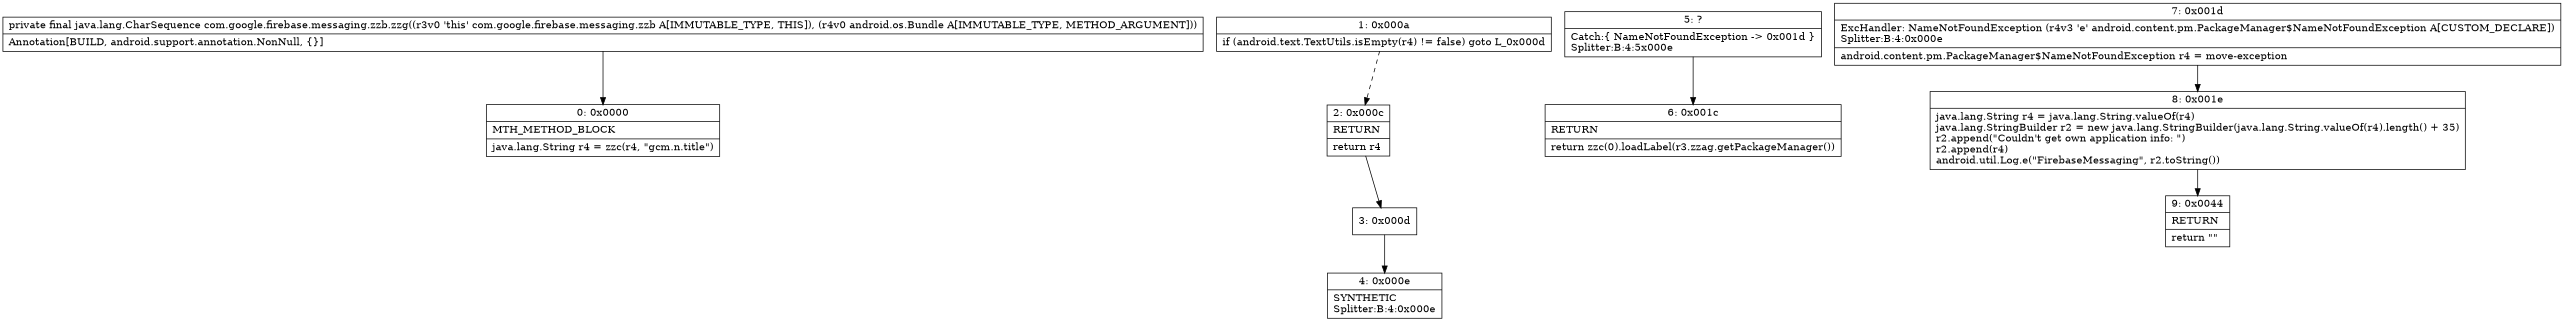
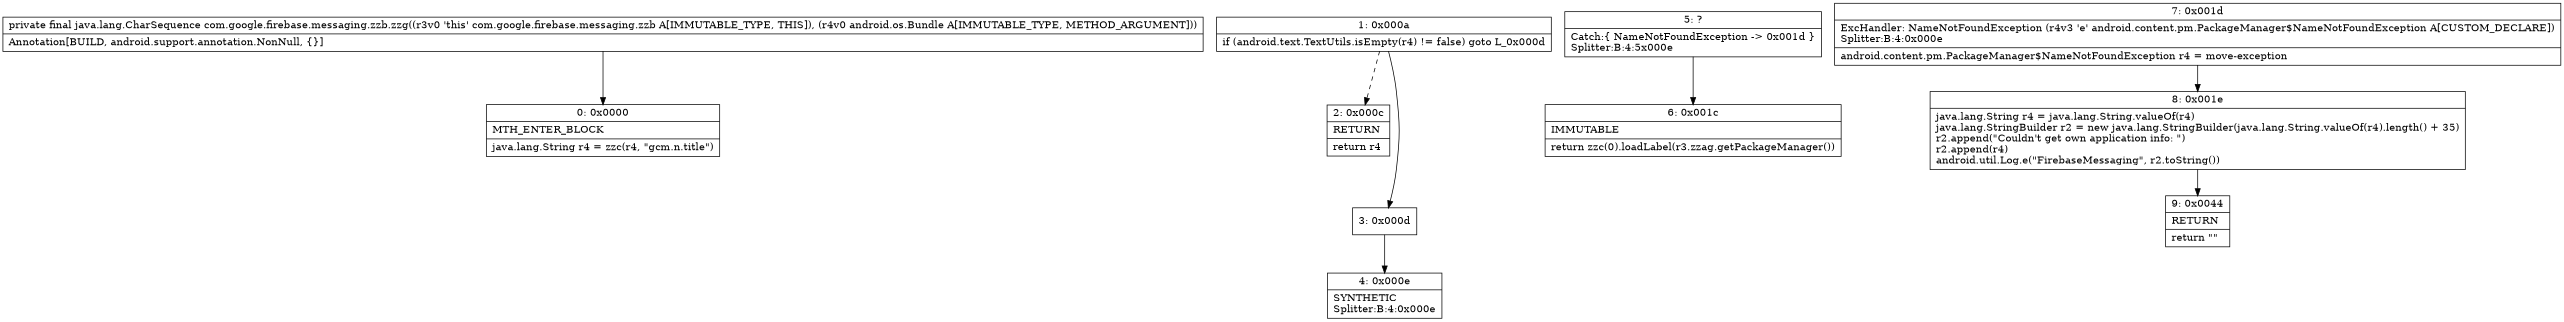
node "0: 0x0000": text "MTH_METHOD_BLOCK" -> "MTH_ENTER_BLOCK"
node "6: 0x001c": text "RETURN" -> "IMMUTABLE"
edge "2: 0x000c" -> "3: 0x000d": now "1: 0x000a" -> "3: 0x000d"
